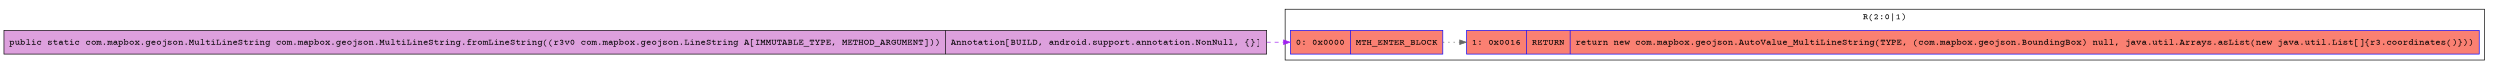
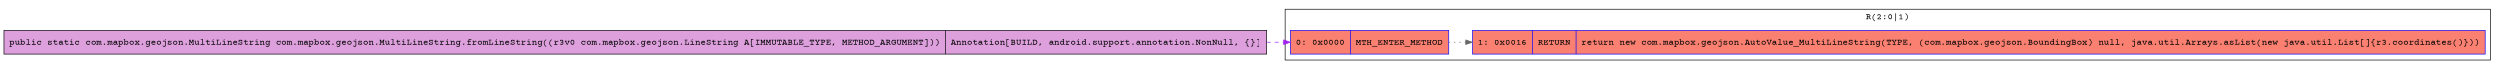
node "0: 0x0000": text "MTH_ENTER_BLOCK" -> "MTH_ENTER_METHOD"
